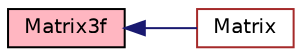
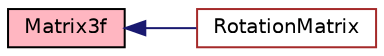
node "Matrix": label "Matrix" -> "RotationMatrix"
